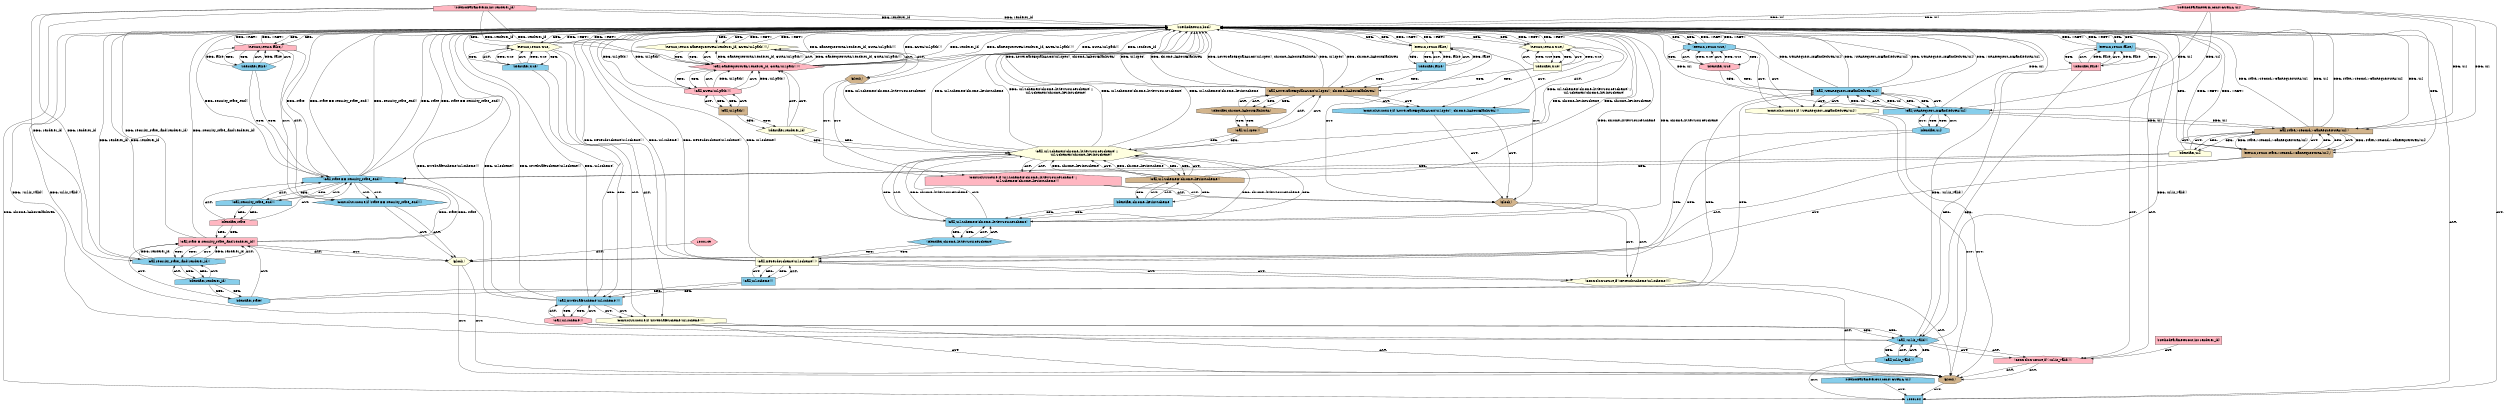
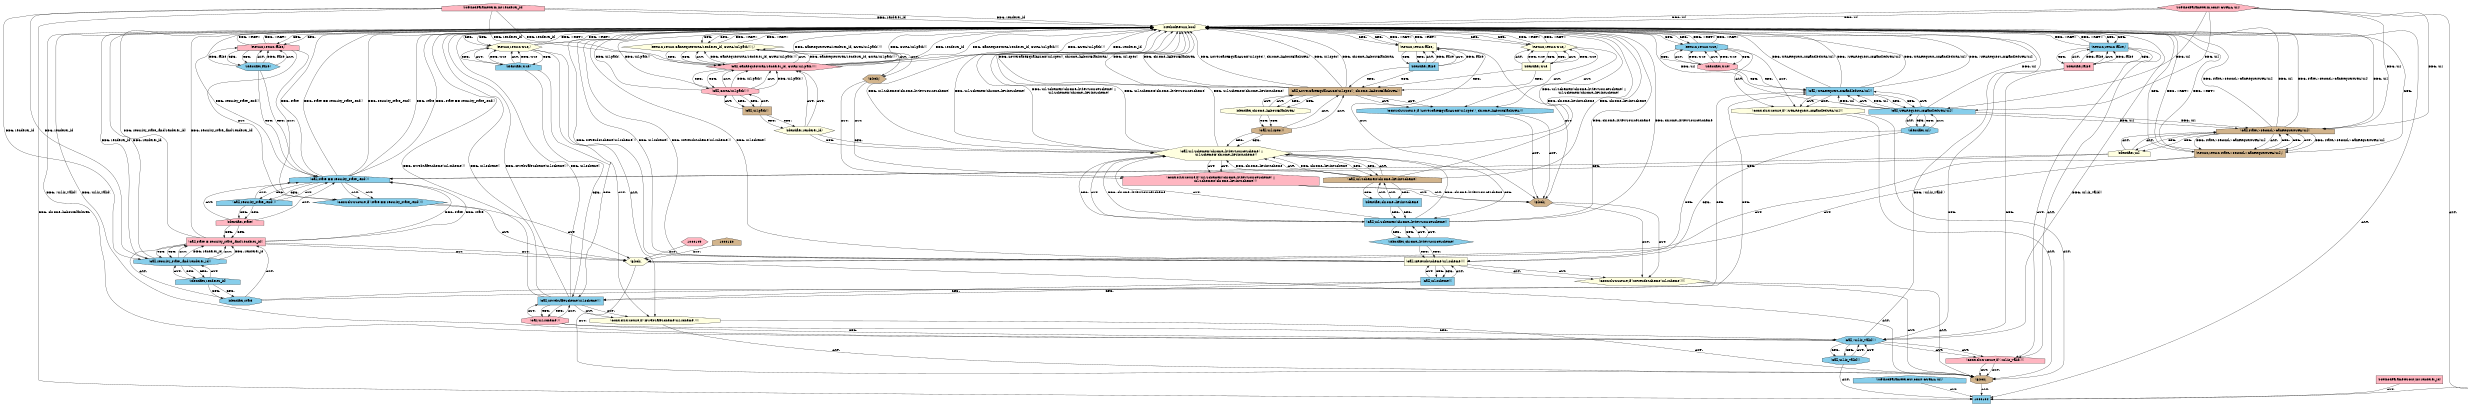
node "(Identifier,chrome::kAboutBlankURL)": fillcolor tan -> lightyellow
node "1000150": added
edge "(MethodParameterOut,int renderer_id)" -> "(ControlStructure,if (!url.is_valid()))": now "(MethodParameterOut,int renderer_id)" -> "1000104"
